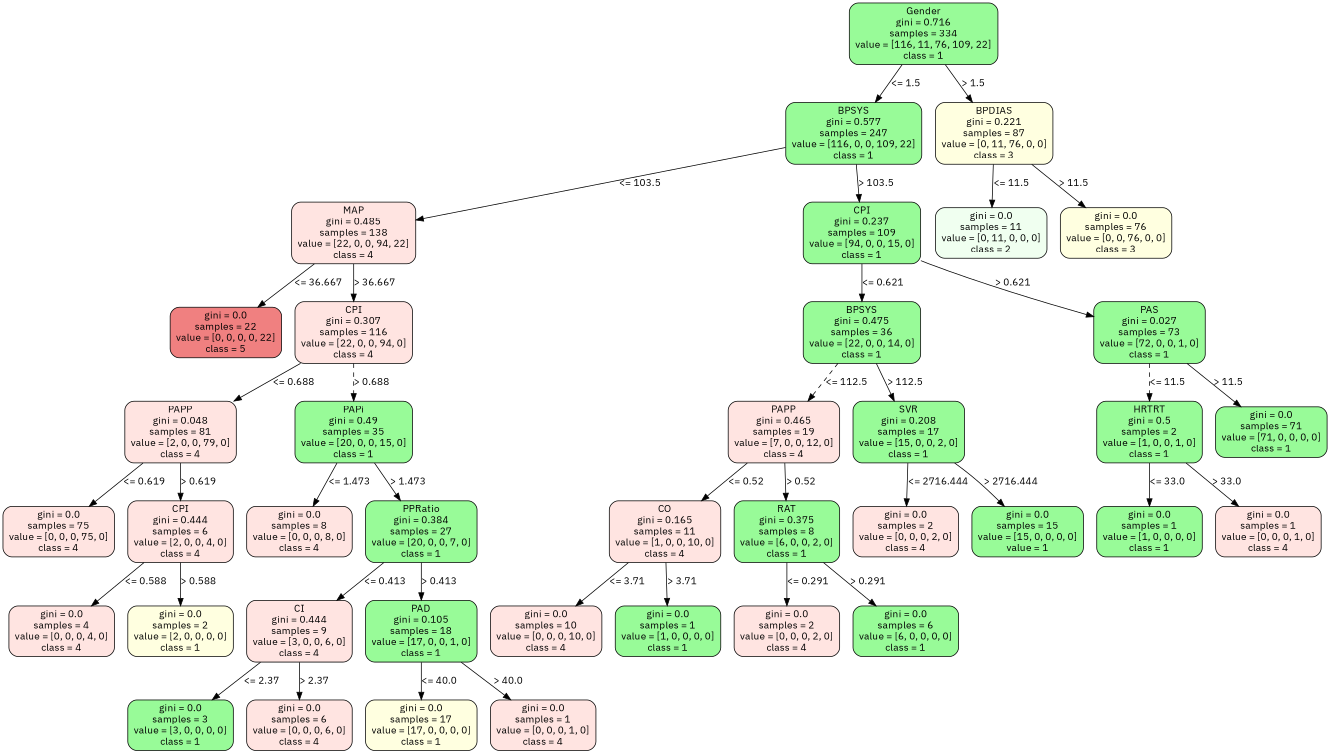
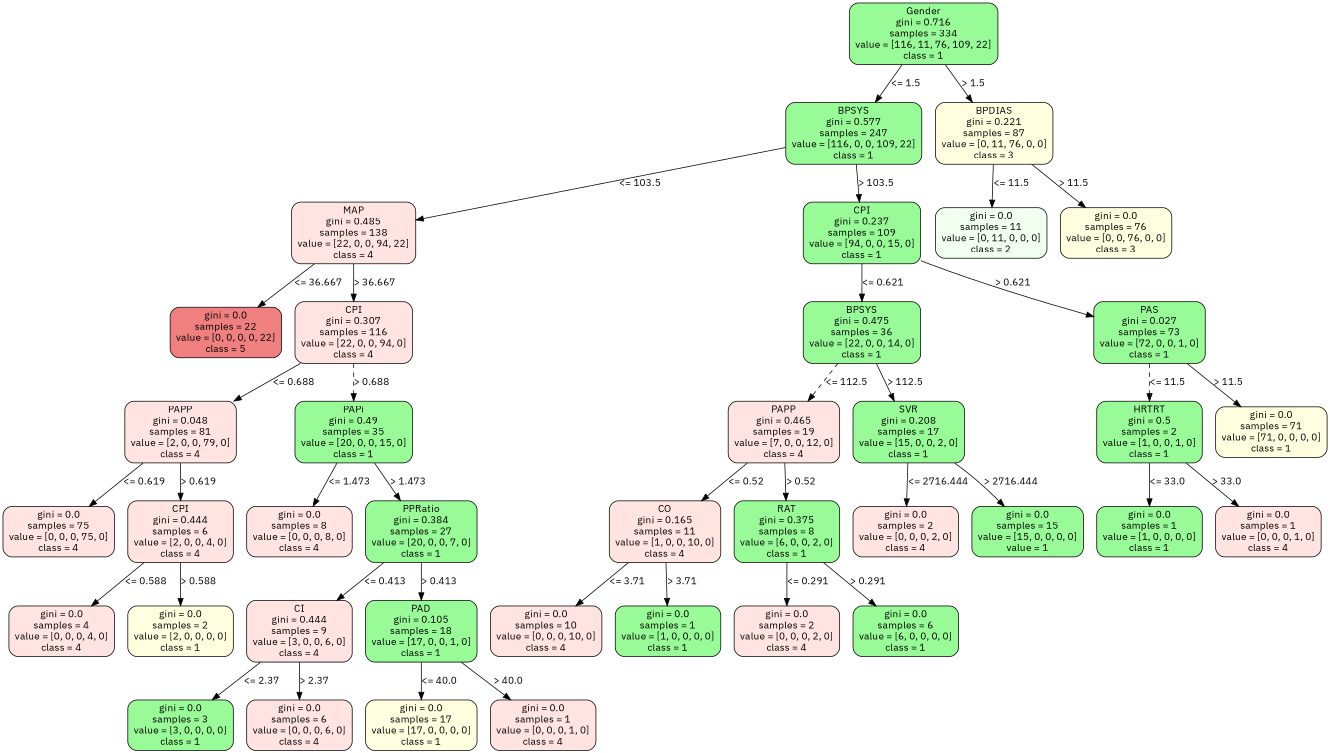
node "gini = 0.0 samples = 71 value = [71, 0, 0, 0, 0] class = 1": fillcolor palegreen -> lightyellow
